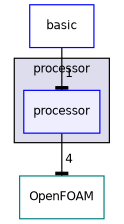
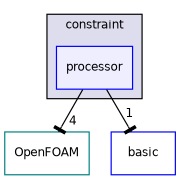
edge "basic" -> "processor": reversed
cluster "processor": label "processor" -> "constraint"
